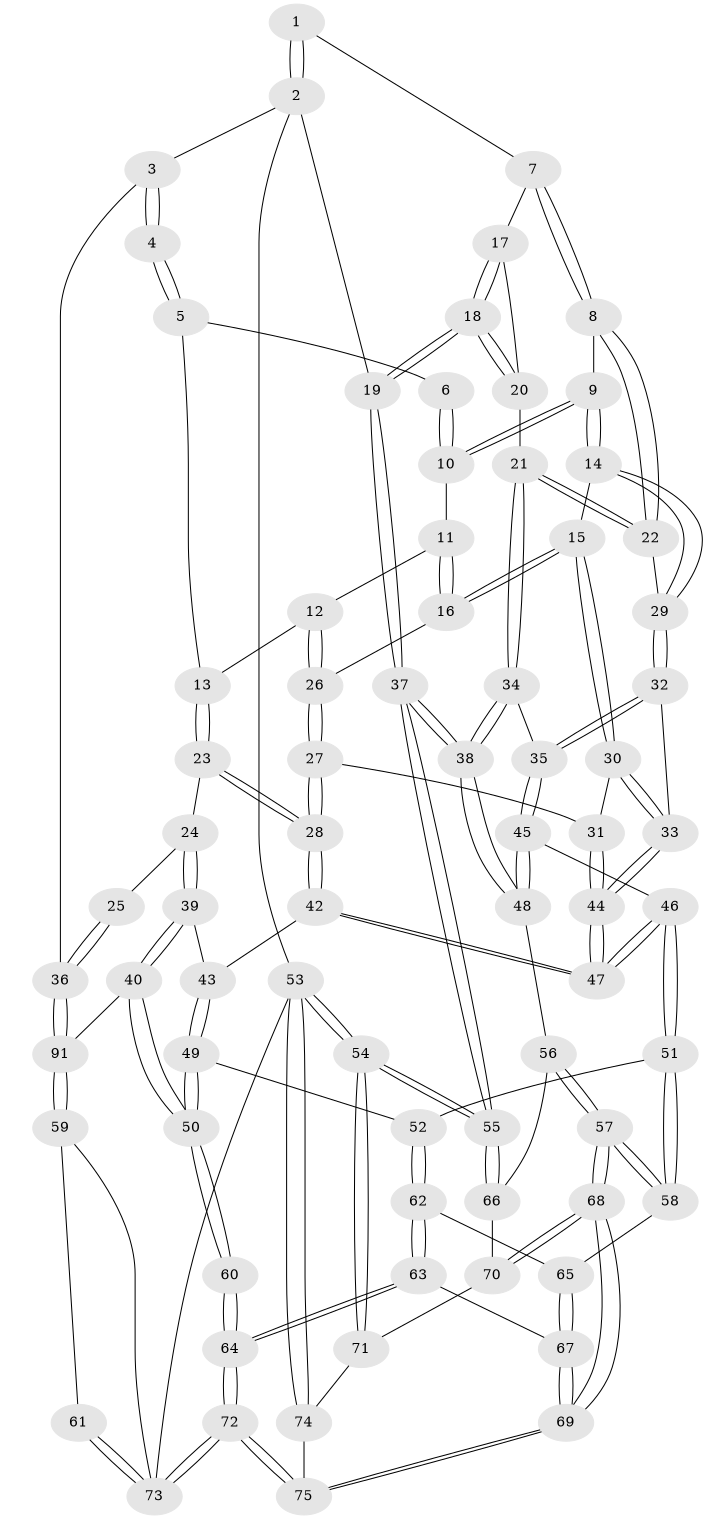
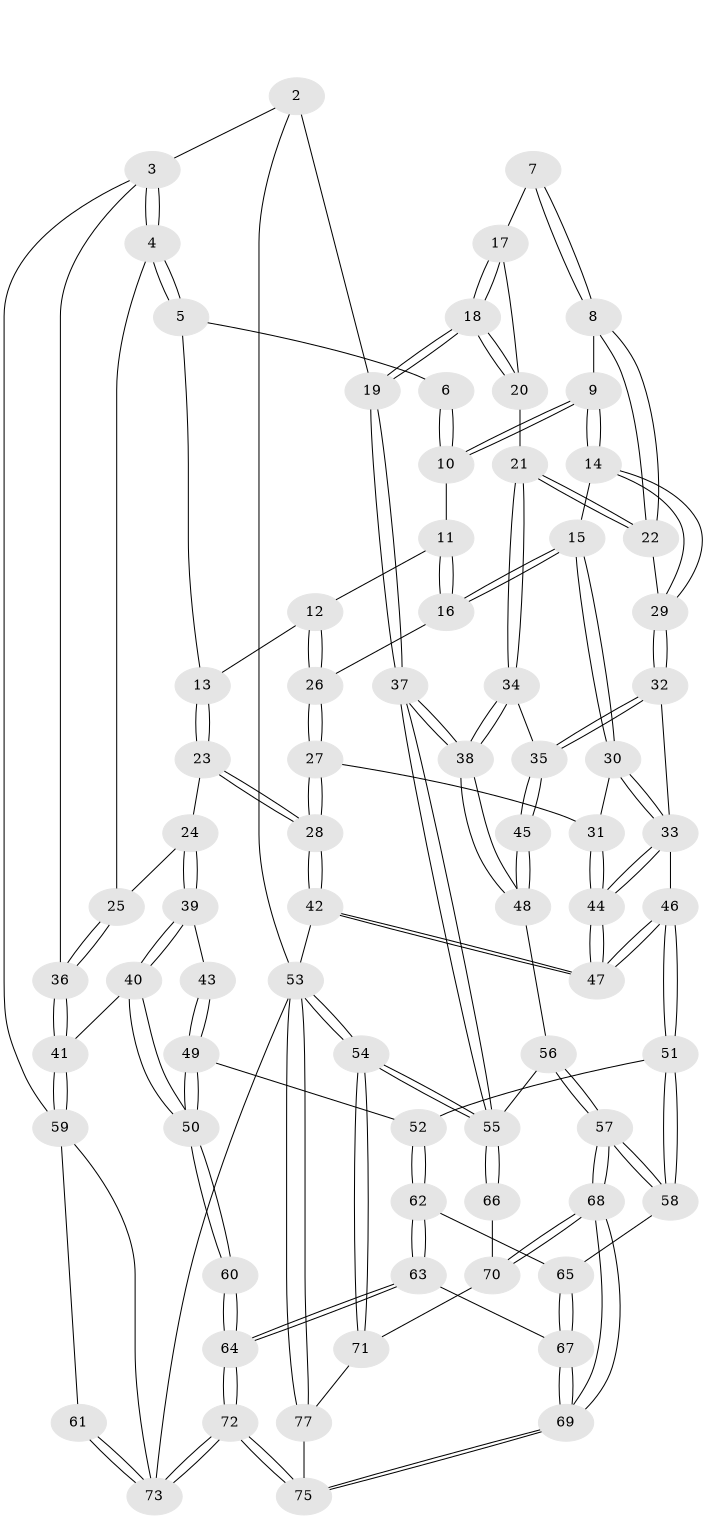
node "1": removed
edge "4" -- "25": added
edge "3" -- "59": added
edge "45" -- "46": now "33" -- "46"
edge "42" -- "43": now "42" -- "53"
node "91": label "91" -> "41"
edge "56" -- "66": now "56" -- "55"
node "74": label "74" -> "77"
